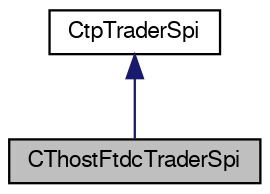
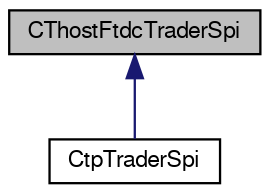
edge "CThostFtdcTraderSpi" -> "CtpTraderSpi": reversed
